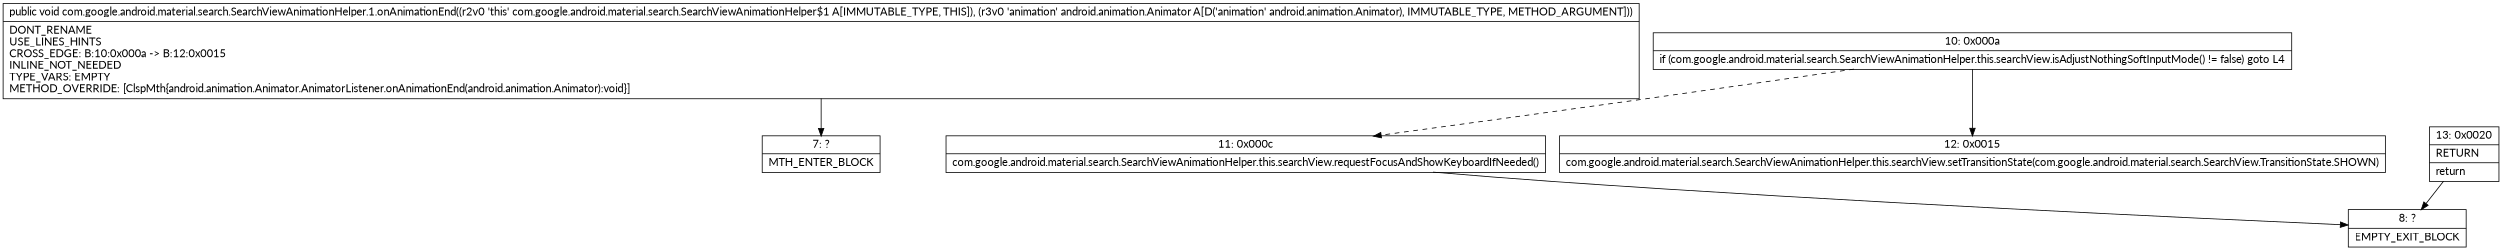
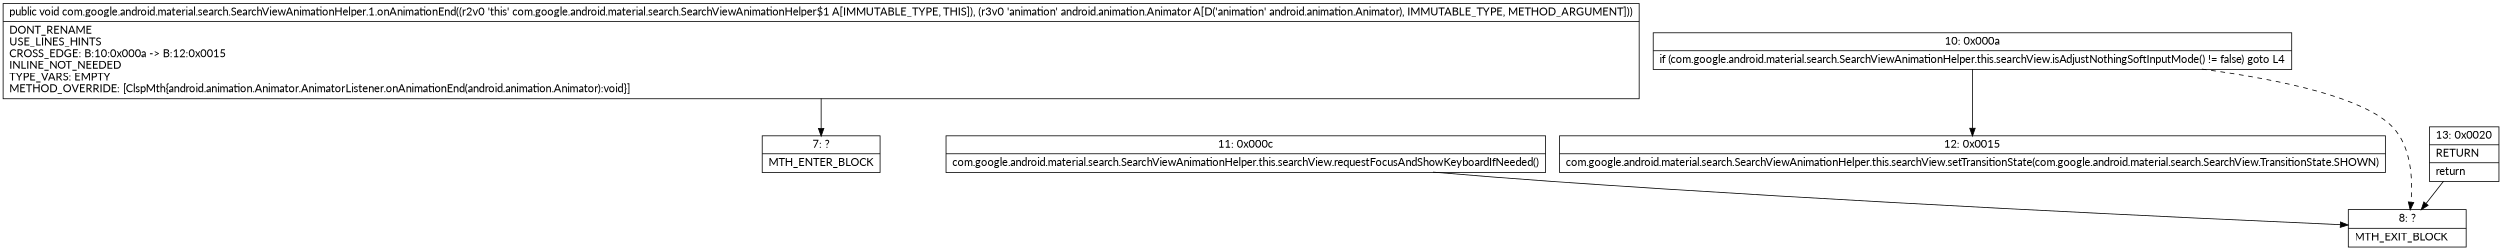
edge "10: 0x000a" -> "11: 0x000c": now "10: 0x000a" -> "8: ?"
node "8: ?": text "EMPTY_EXIT_BLOCK" -> "MTH_EXIT_BLOCK"
